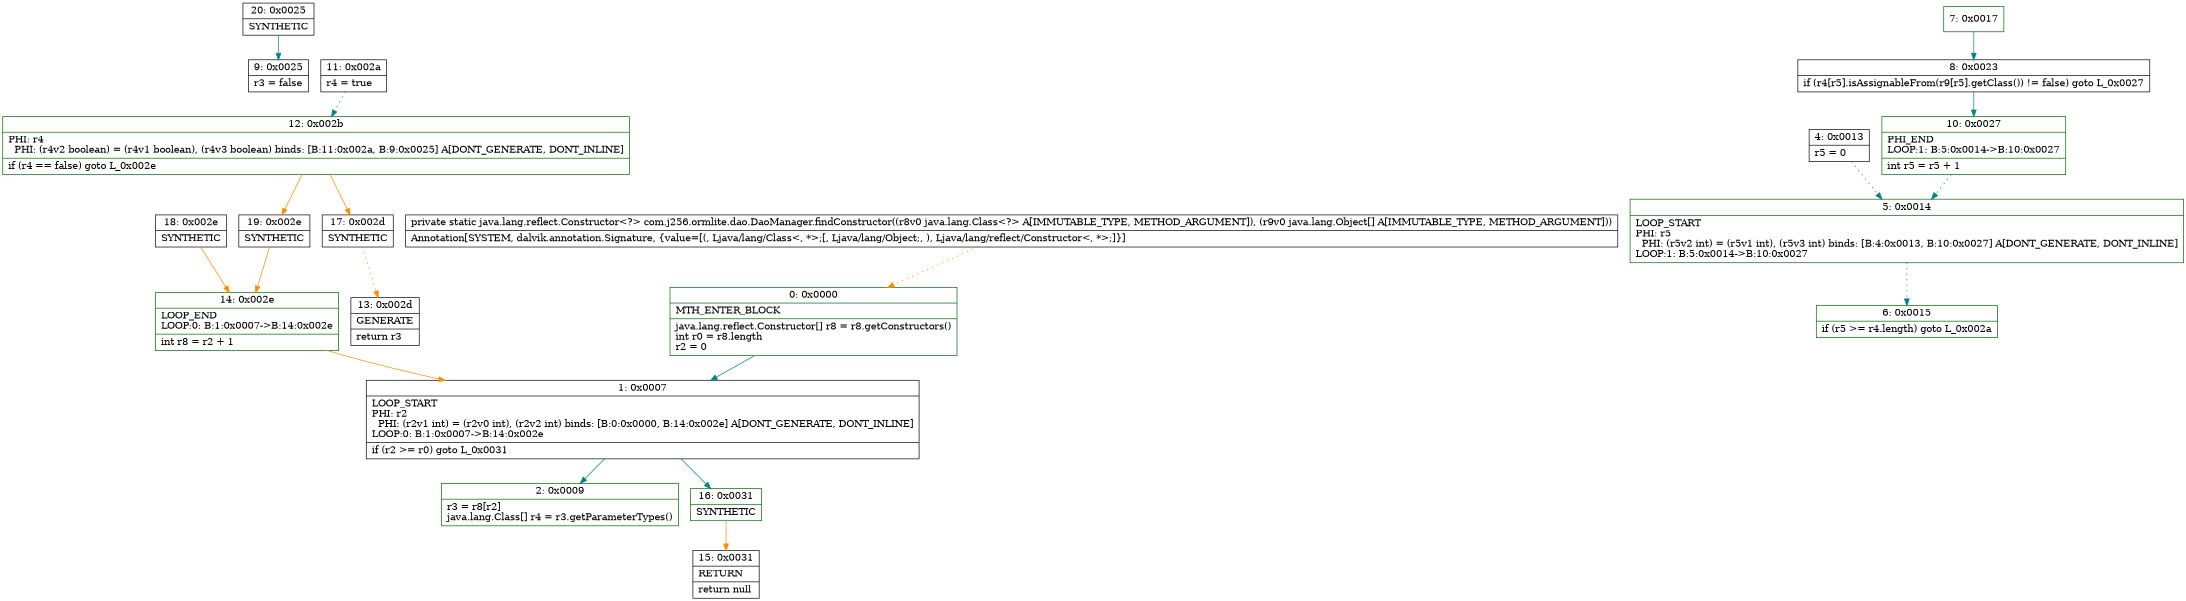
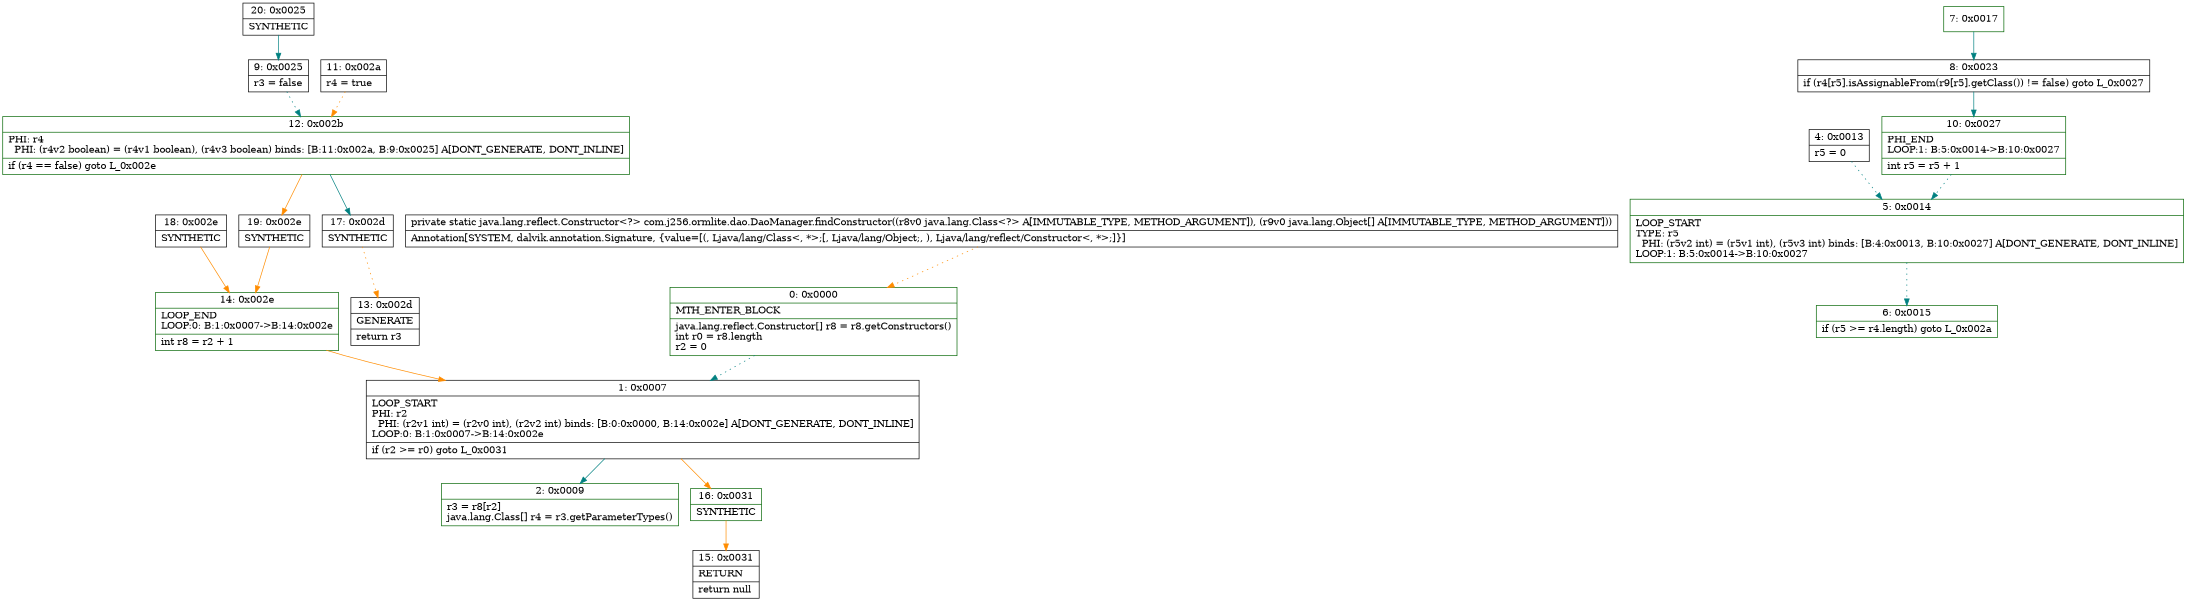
edge "9: 0x0025" -> "12: 0x002b": added
edge "11: 0x002a" -> "12: 0x002b": color teal -> darkorange
edge "12: 0x002b" -> "17: 0x002d": color darkorange -> teal
node "5: 0x0014": text "PHI: r5" -> "TYPE: r5"
edge "0: 0x0000" -> "1: 0x0007": style solid -> dotted
edge "1: 0x0007" -> "16: 0x0031": color teal -> darkorange
